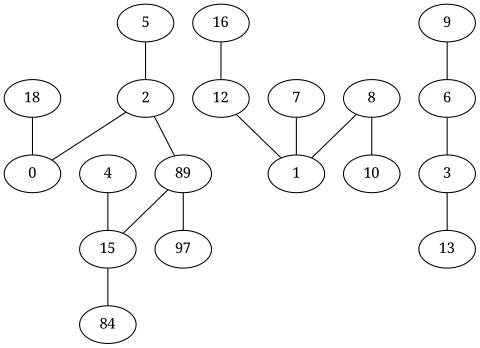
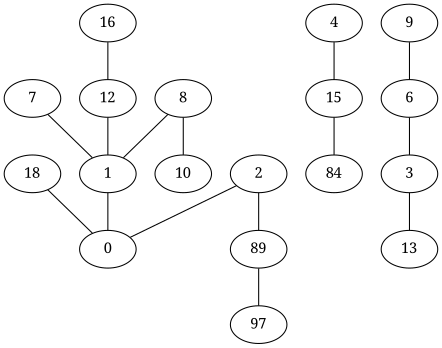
node "5": removed
edge "89" -- "15": removed
edge "1" -- "0": added
